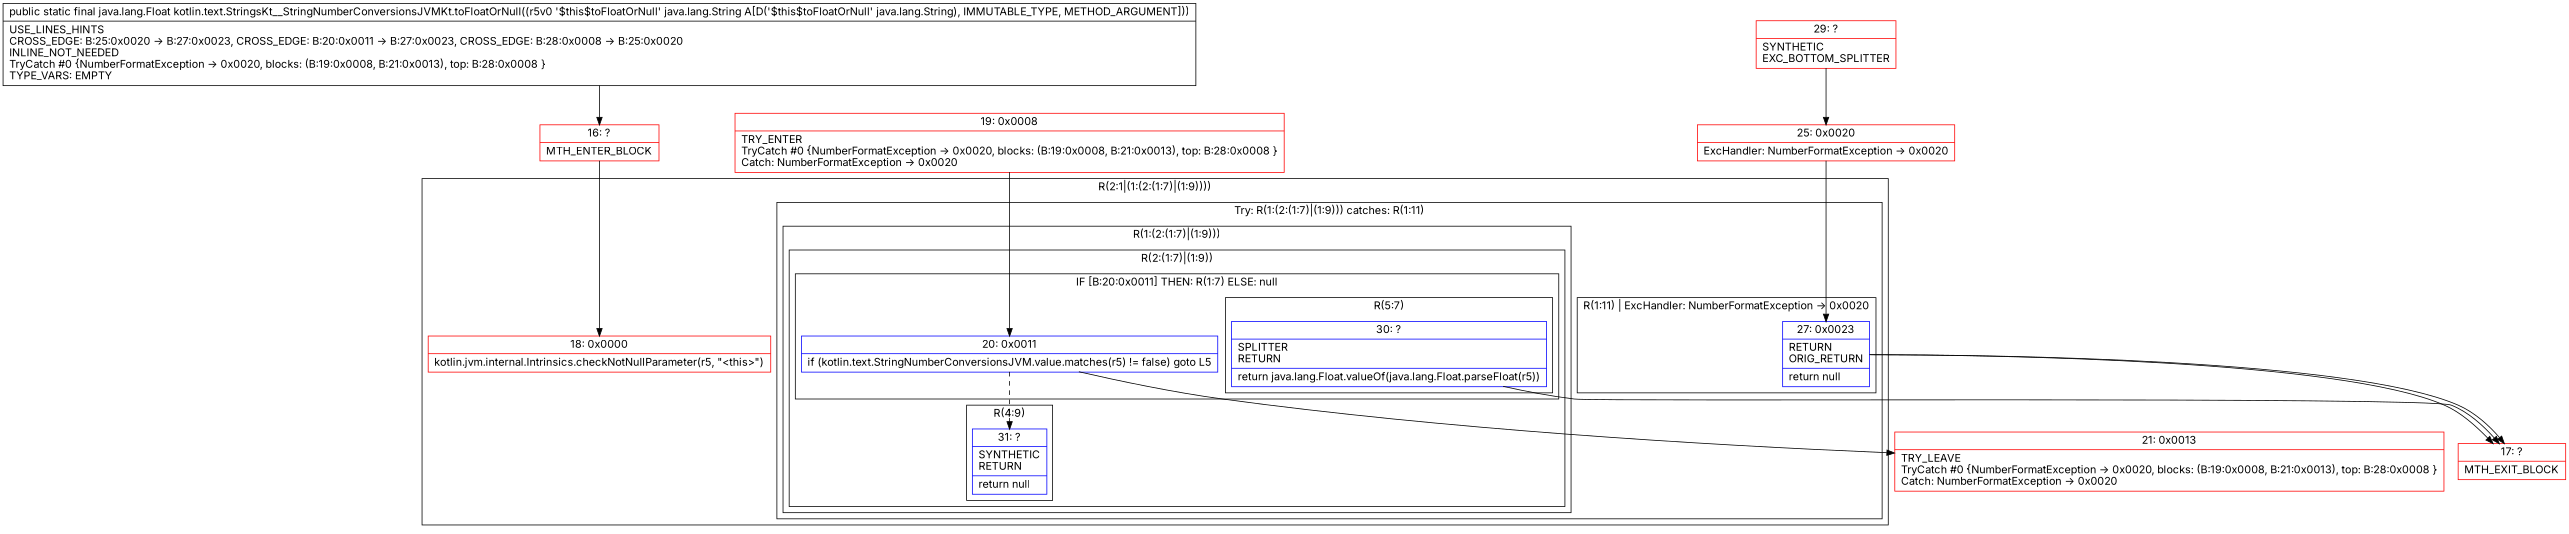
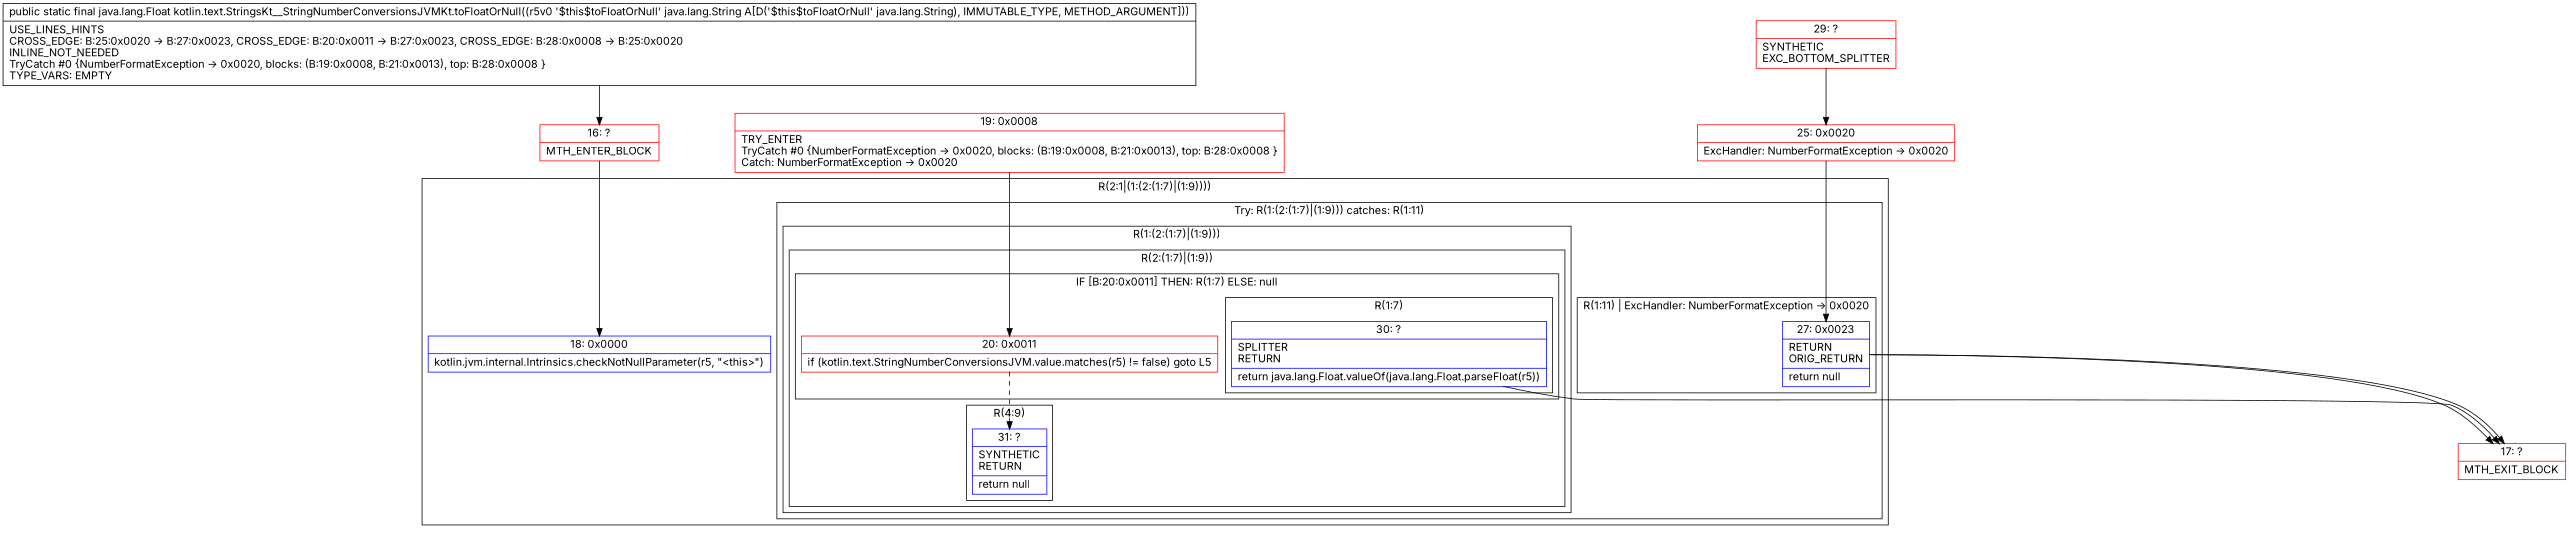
cluster "R(5:7)": label "R(5:7)" -> "R(1:7)"
node "18: 0x0000": color red -> blue
node "20: 0x0011": color blue -> red
node "21: 0x0013": removed
